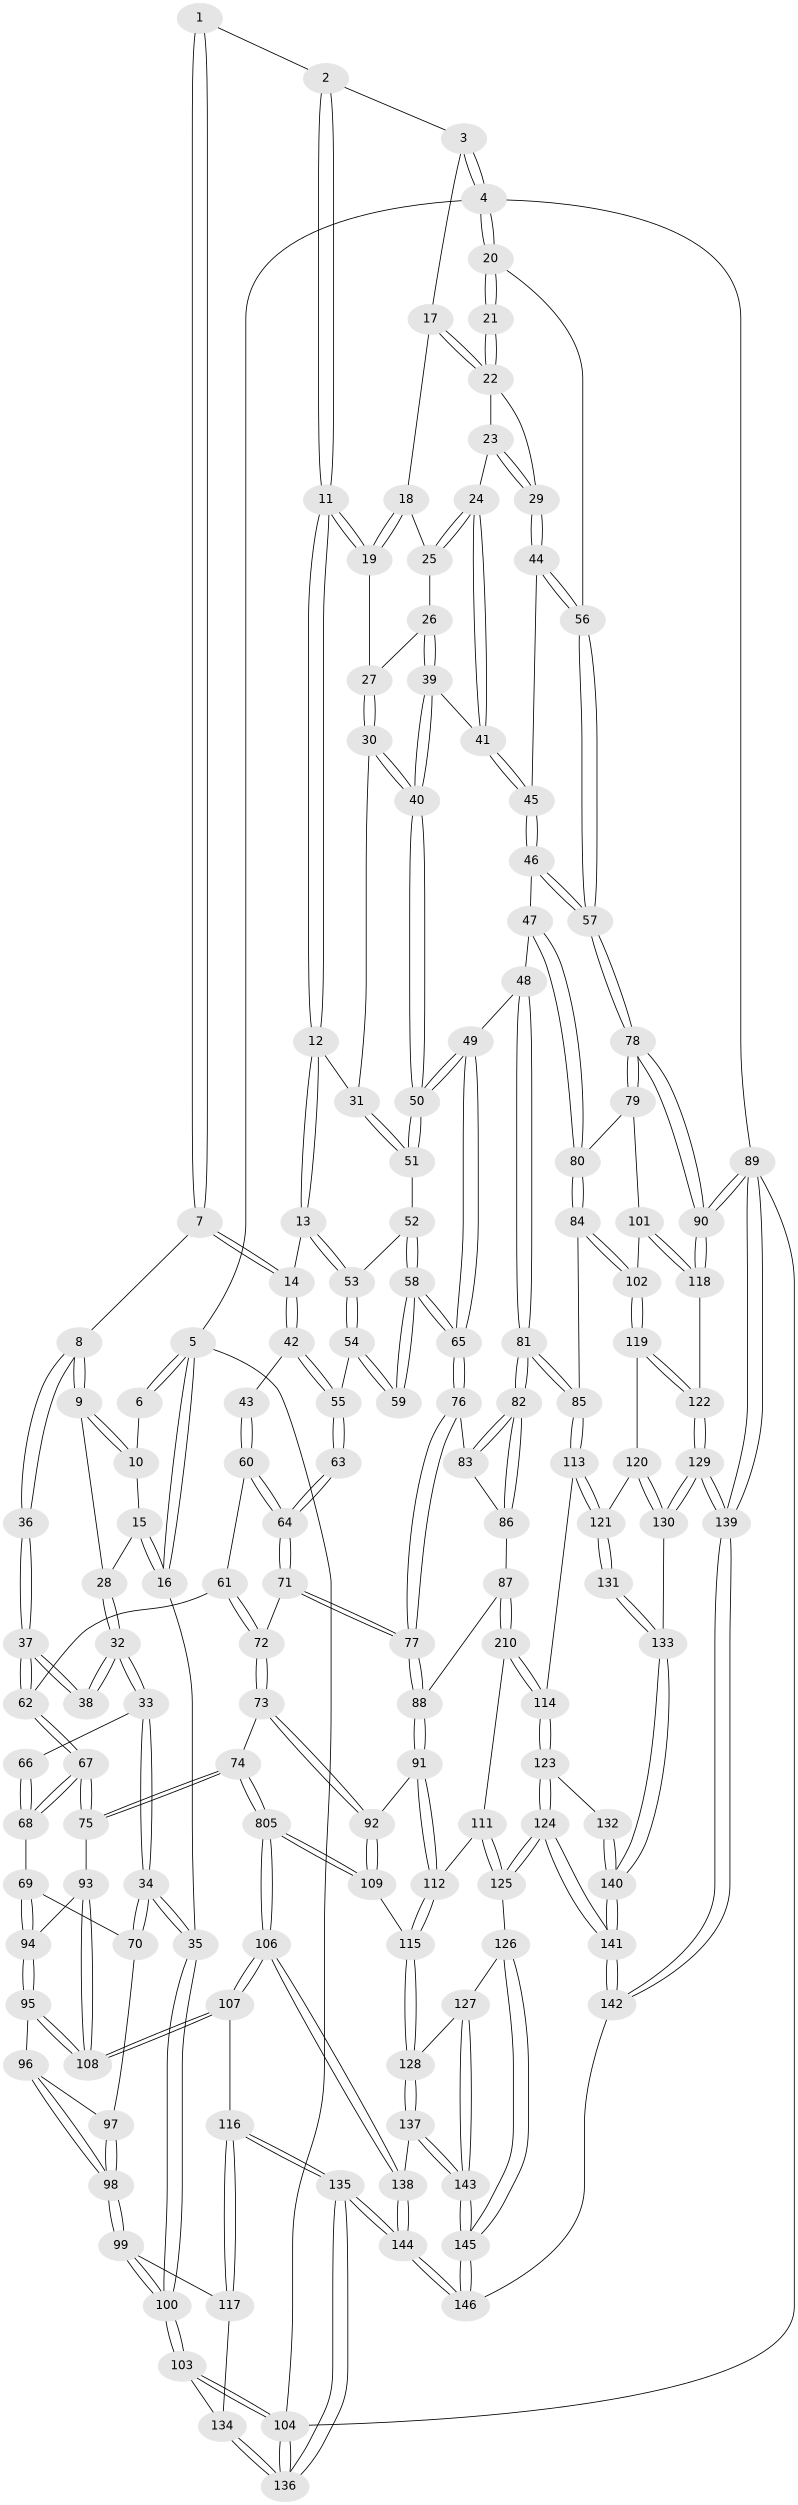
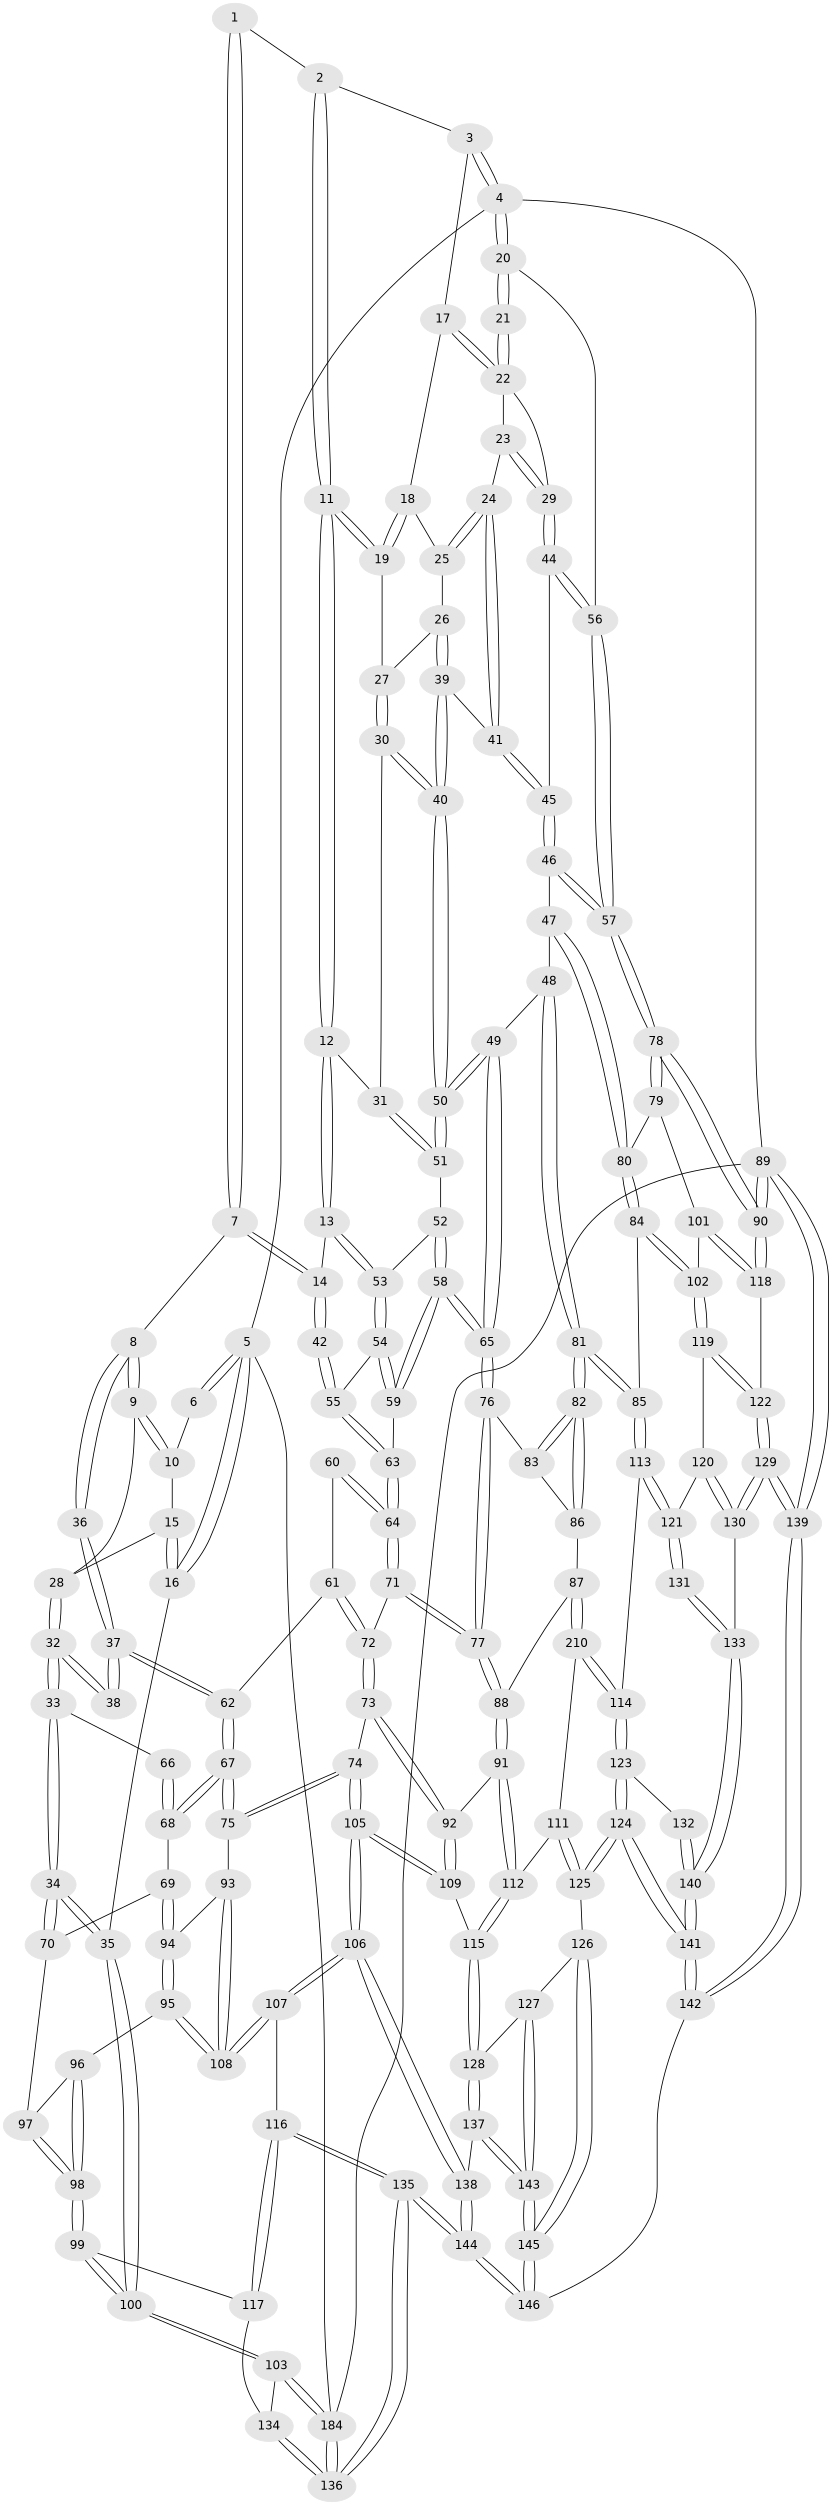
node "43": removed
edge "59" -- "63": added
node "805": label "805" -> "105"
node "104": label "104" -> "184"
